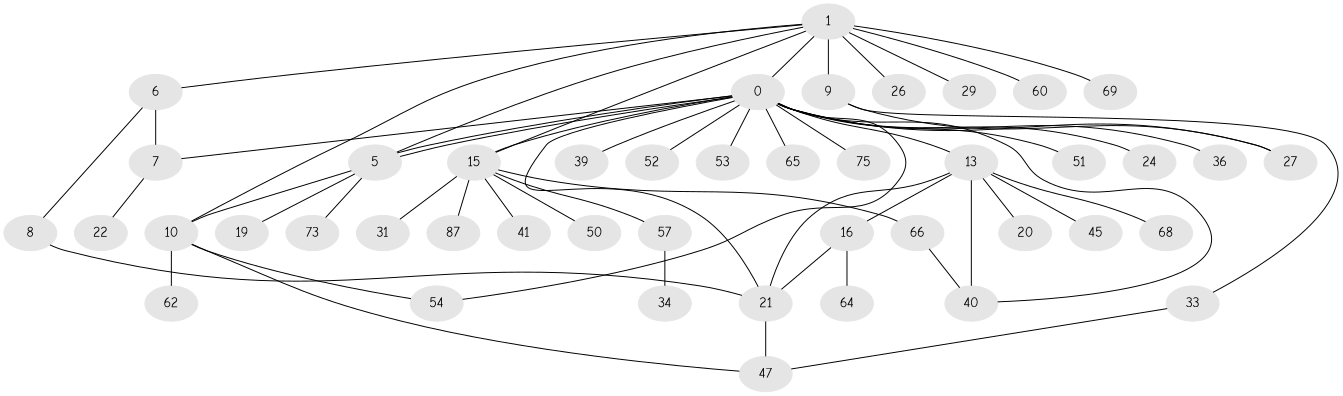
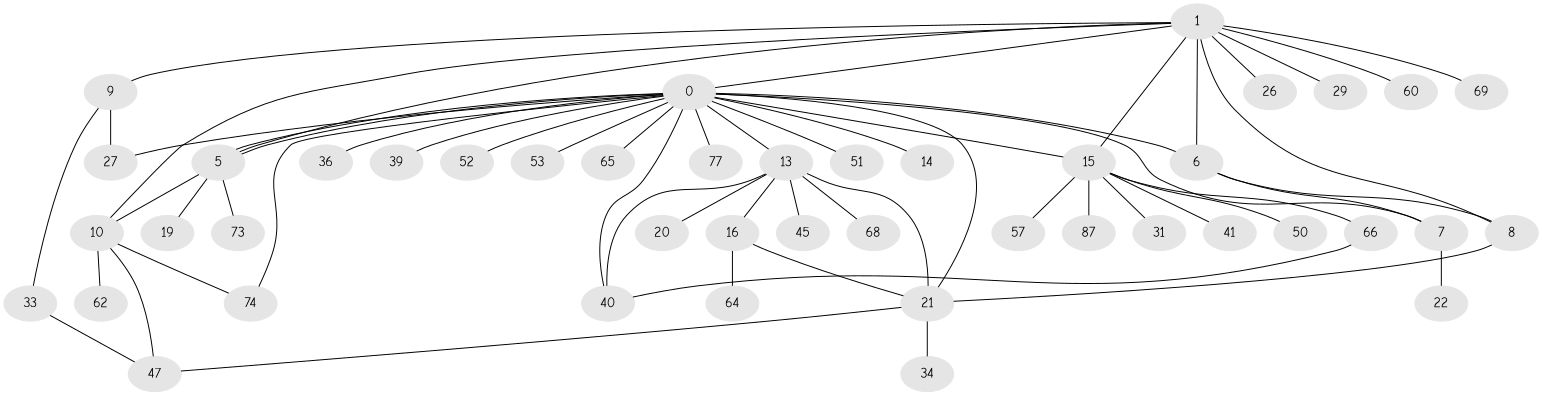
edge "0" -- "6": added
node "75": label "75" -> "77"
node "24": label "24" -> "14"
edge "1" -- "8": added
edge "57" -- "34": now "21" -- "34"
node "54": label "54" -> "74"
